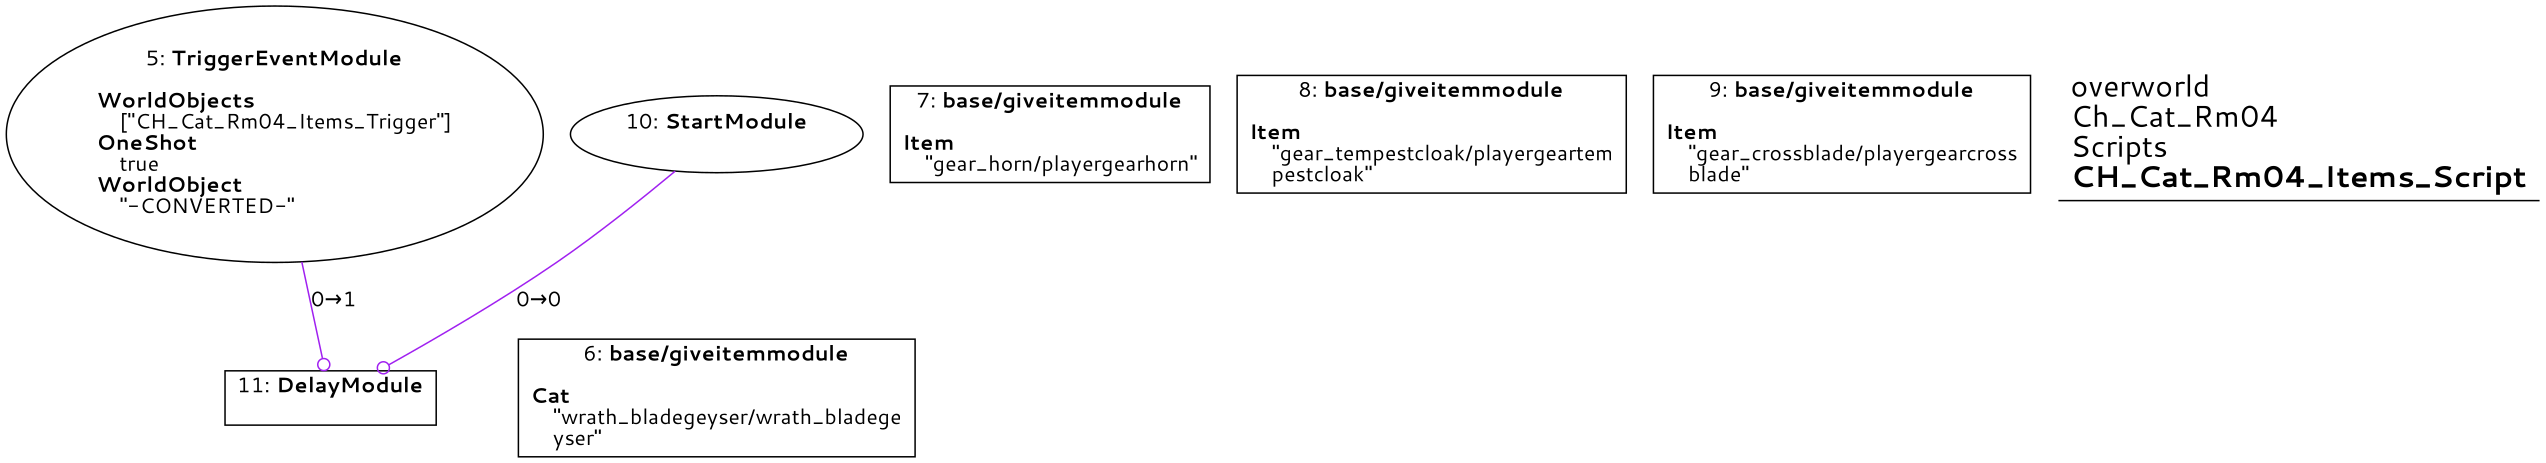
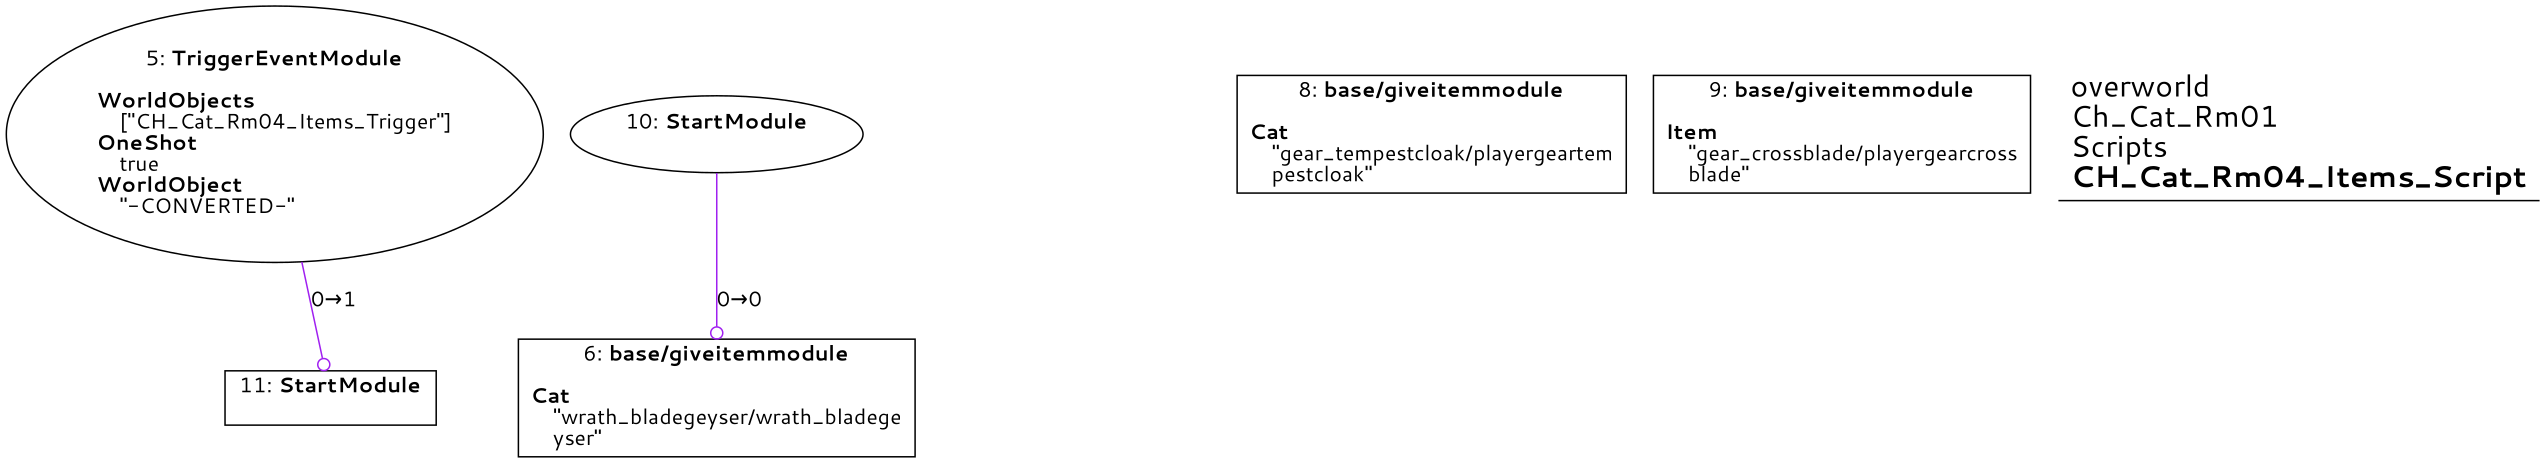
node "overworld": text "Ch_Cat_Rm04" -> "Ch_Cat_Rm01"
node "8:": text "Item" -> "Cat"
node "7:": removed
edge "10:" -> "11:": now "10:" -> "6:"
node "11:": text "DelayModule" -> "StartModule"
